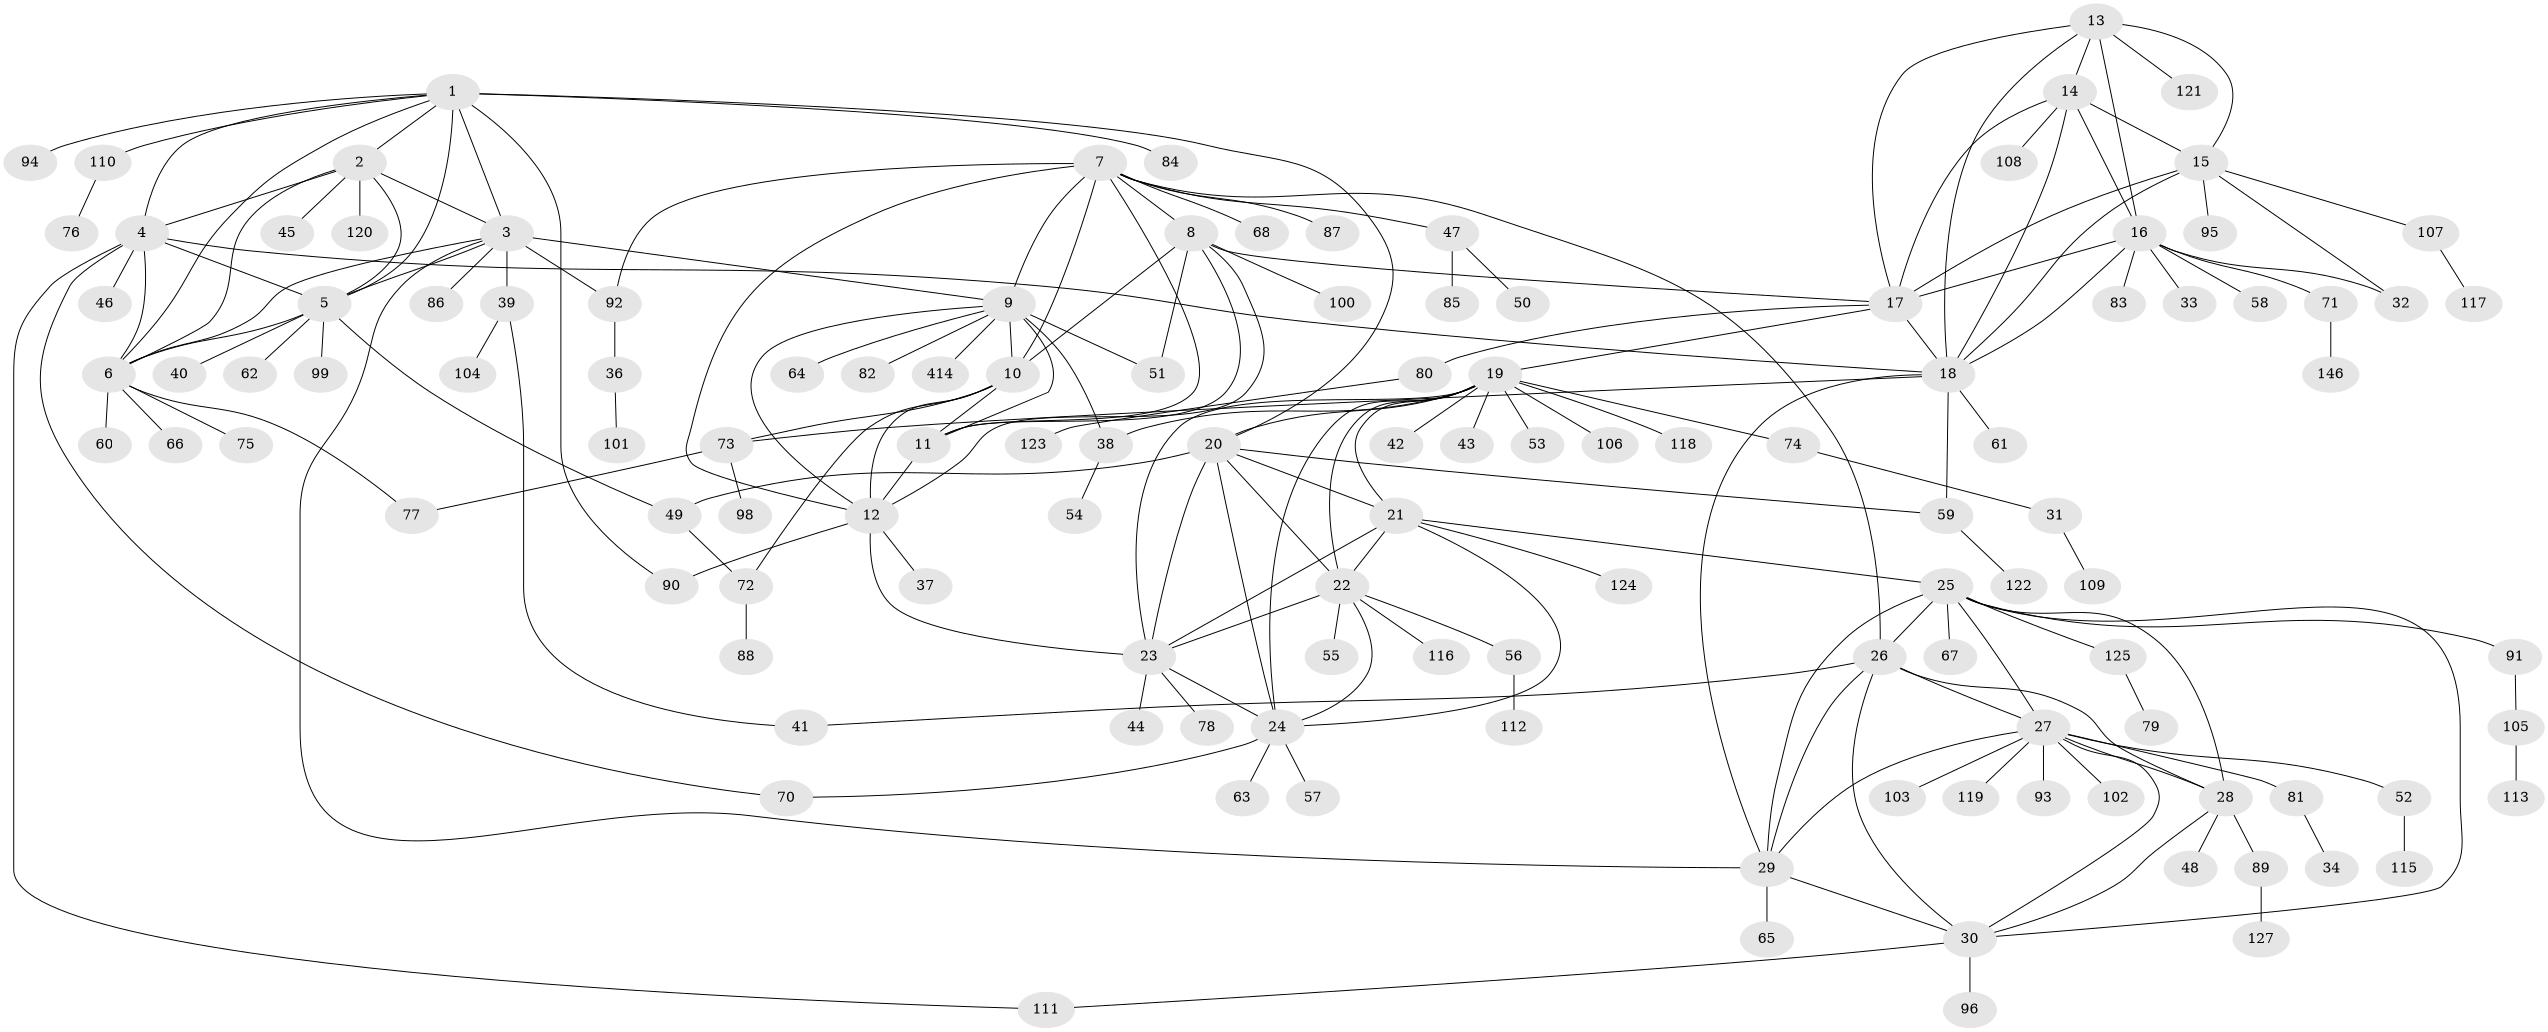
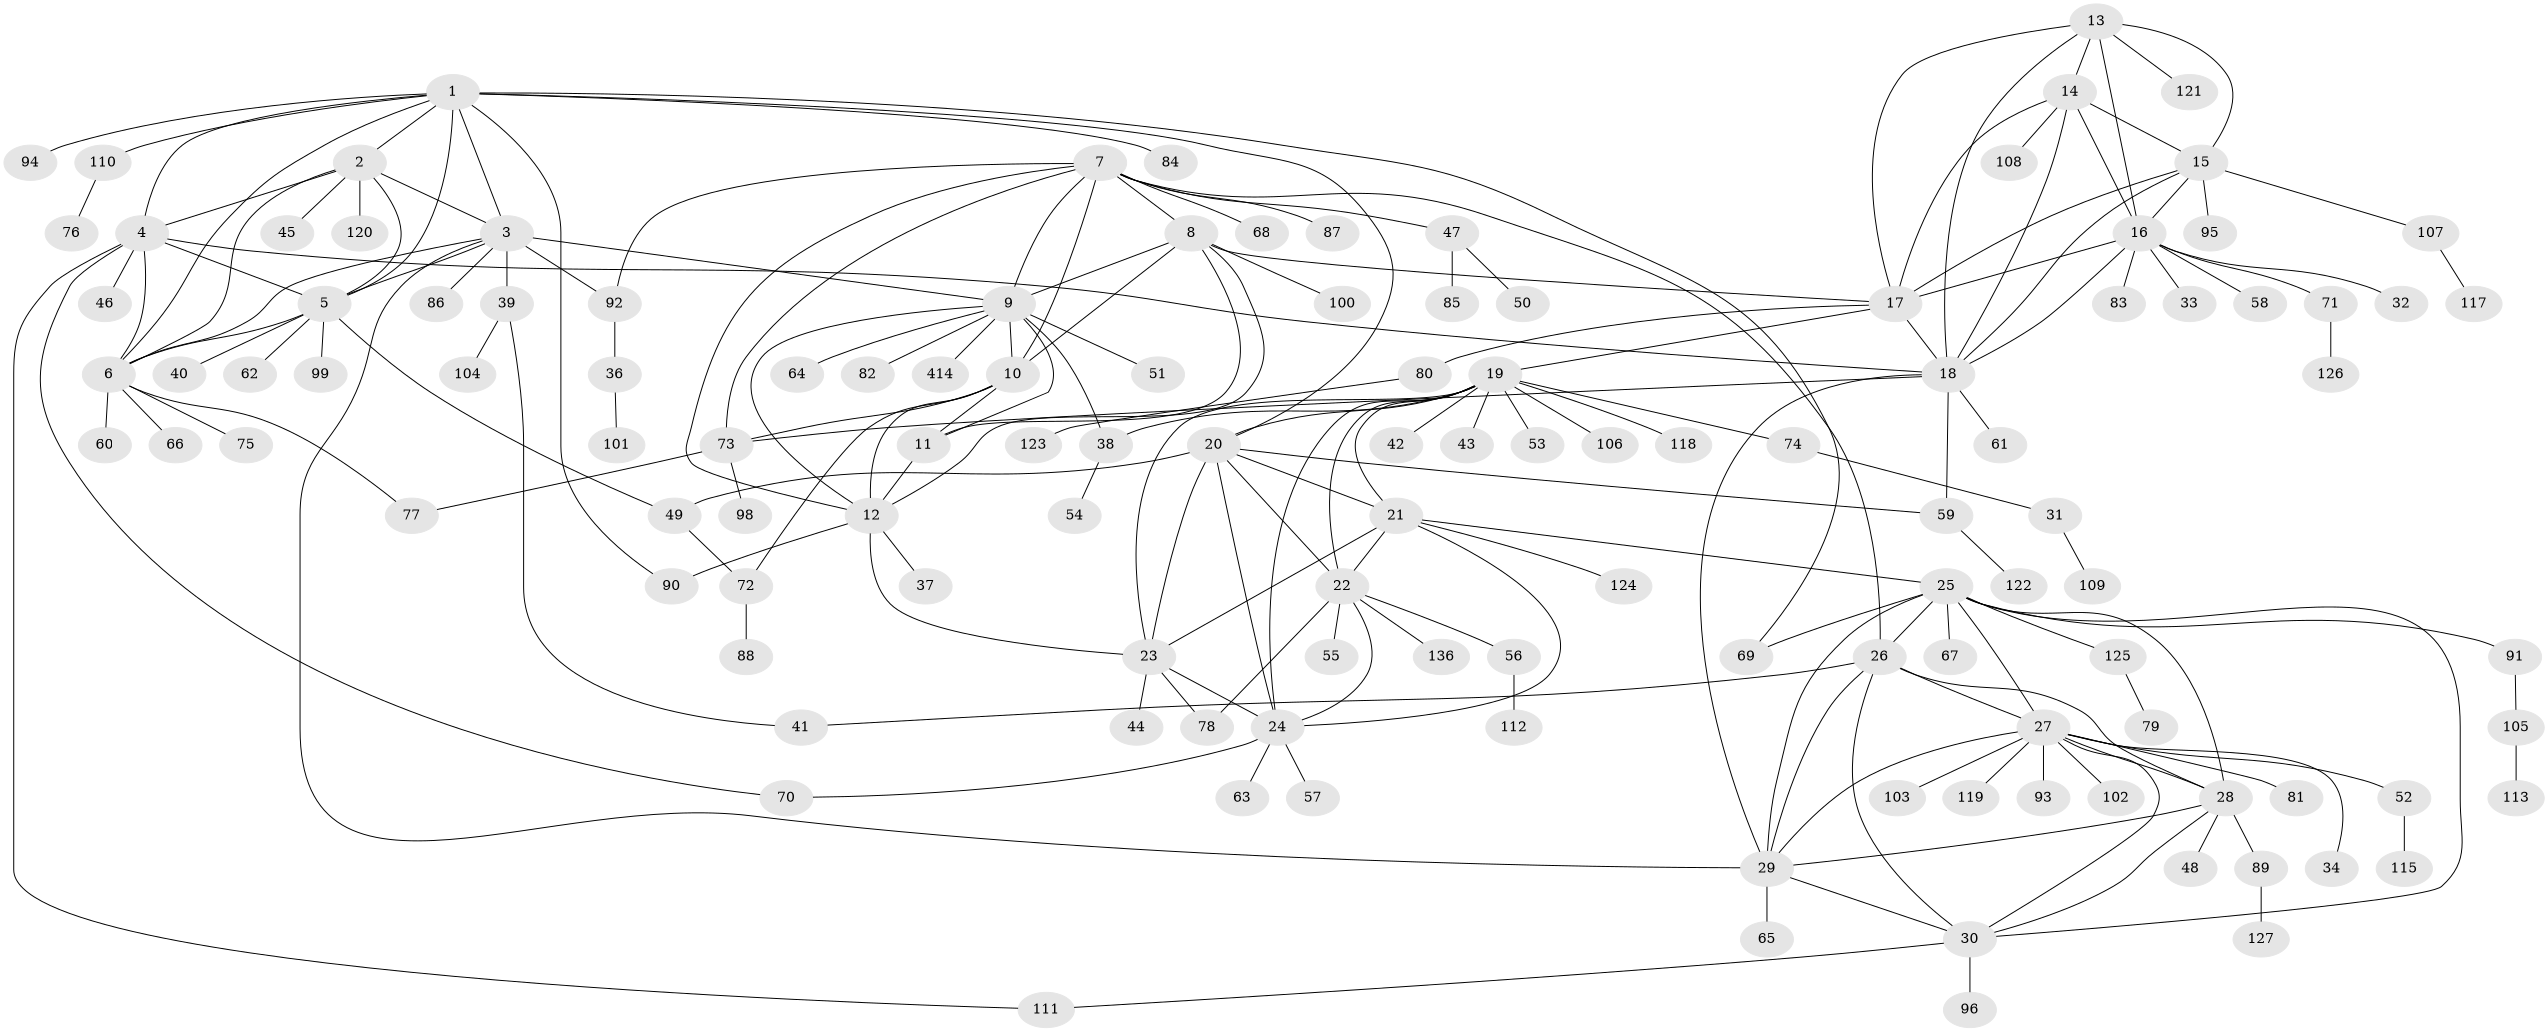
edge "15" -- "32": now "15" -- "16"
edge "8" -- "51": now "8" -- "9"
node "146": label "146" -> "126"
edge "7" -- "11": now "7" -- "73"
edge "22" -- "23": now "22" -- "78"
node "116": label "116" -> "136"
node "69": added
edge "81" -- "34": now "27" -- "34"
edge "28" -- "29": added
